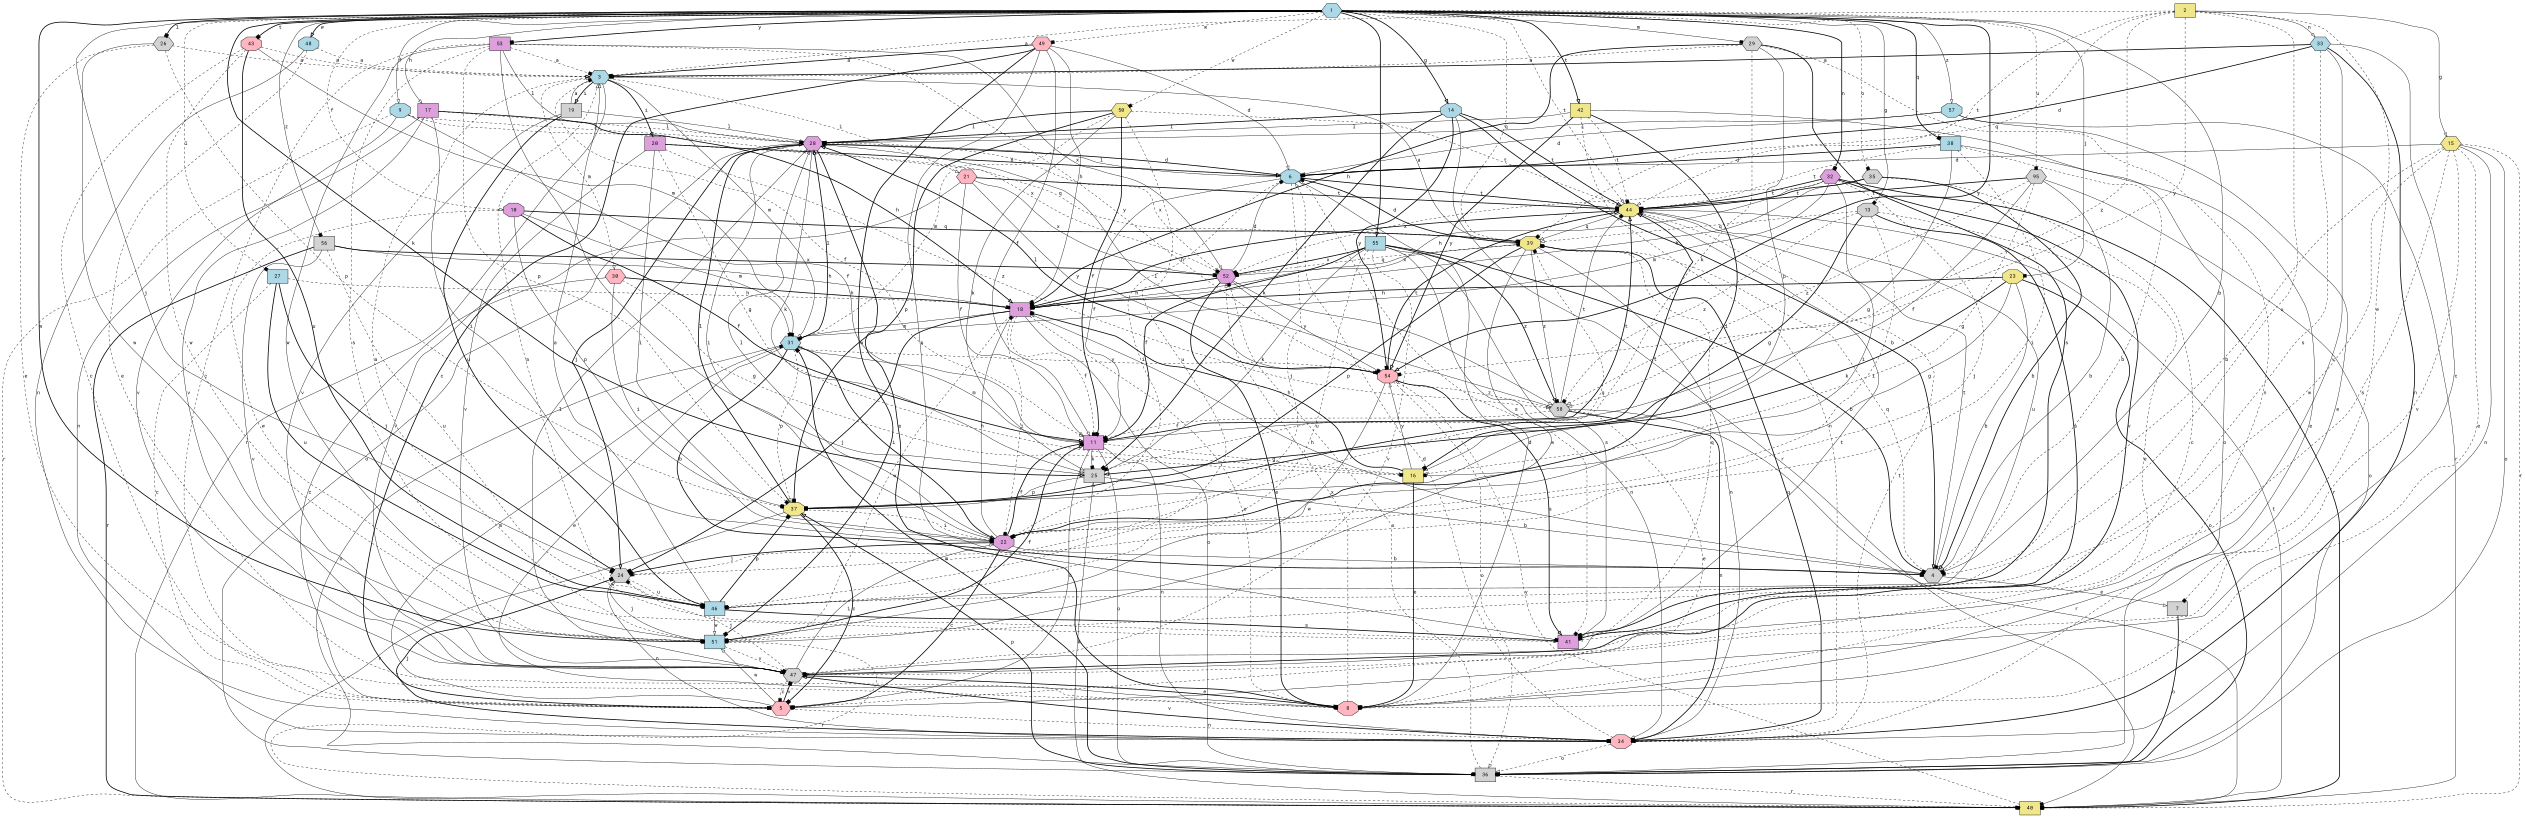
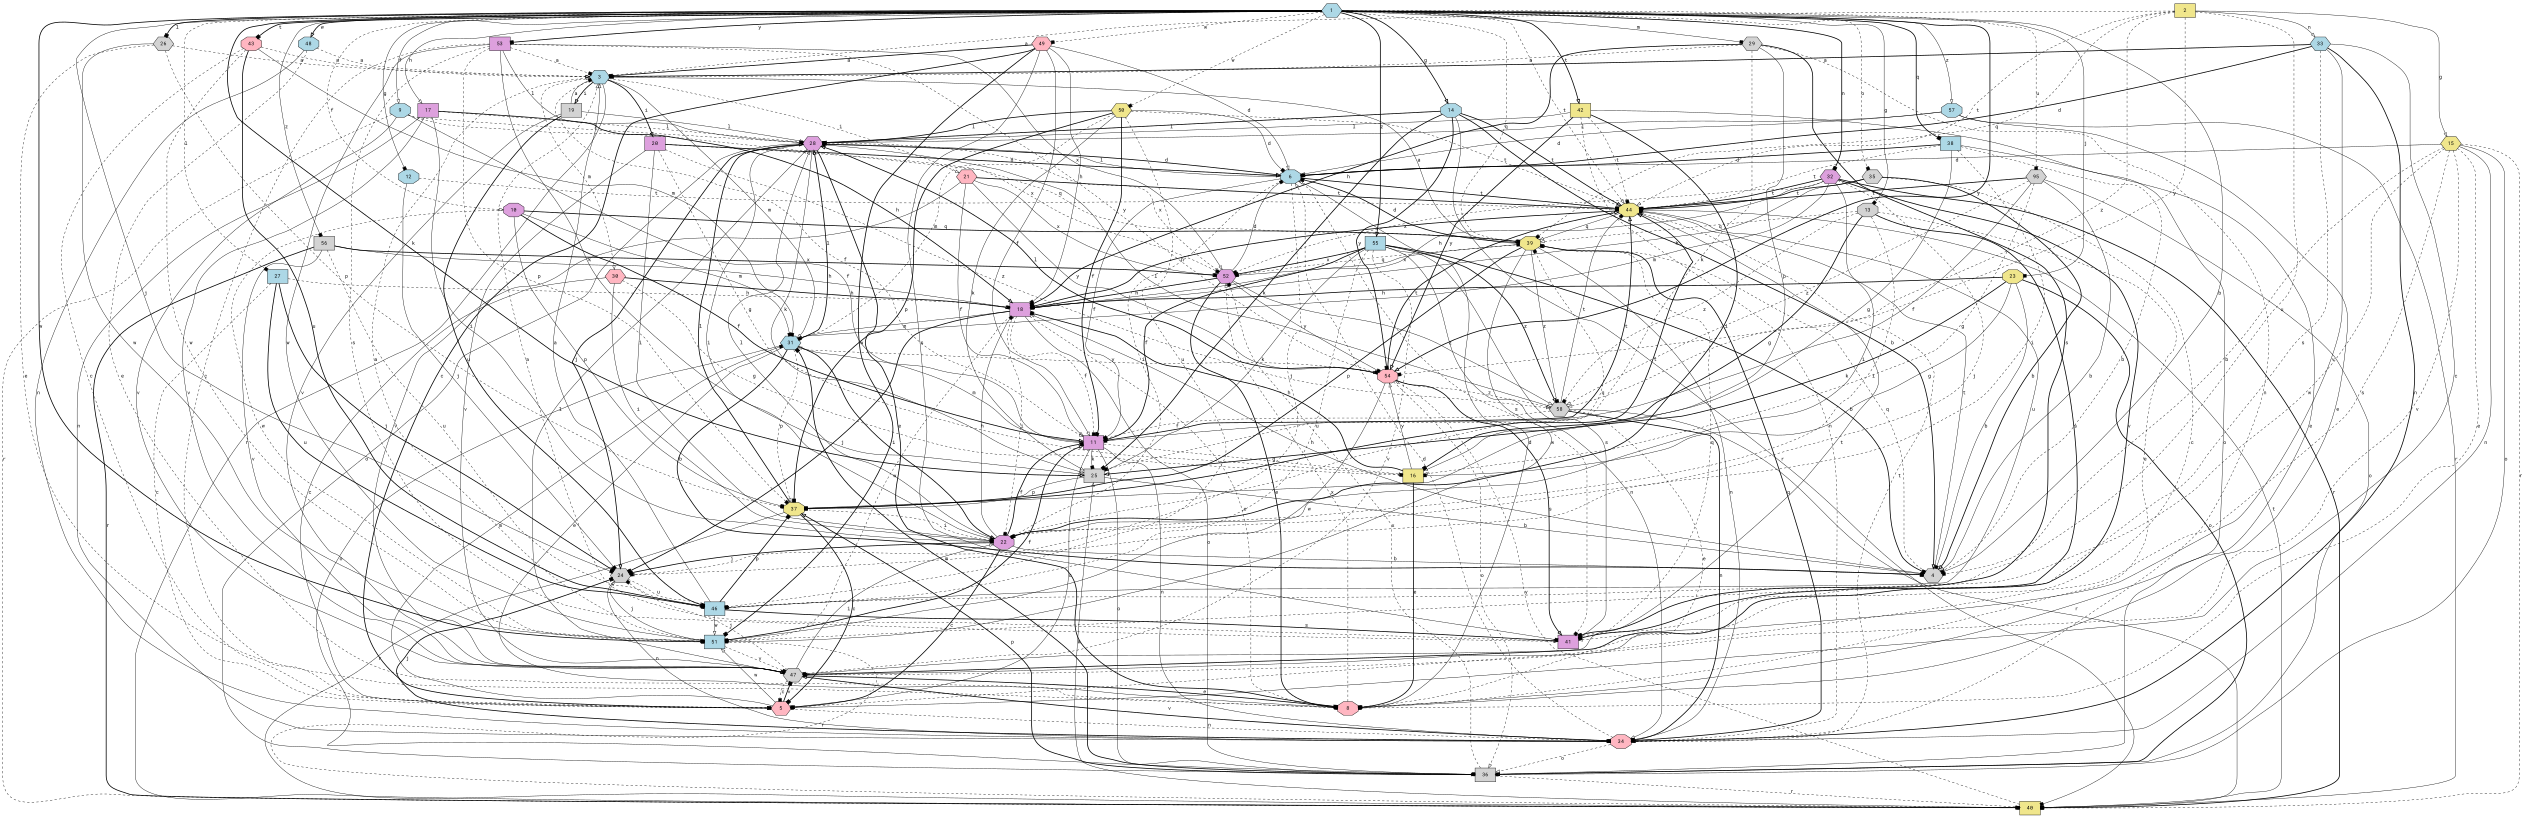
edge "50" -> "6": added, label "d"
node "12": added
node "7": removed
